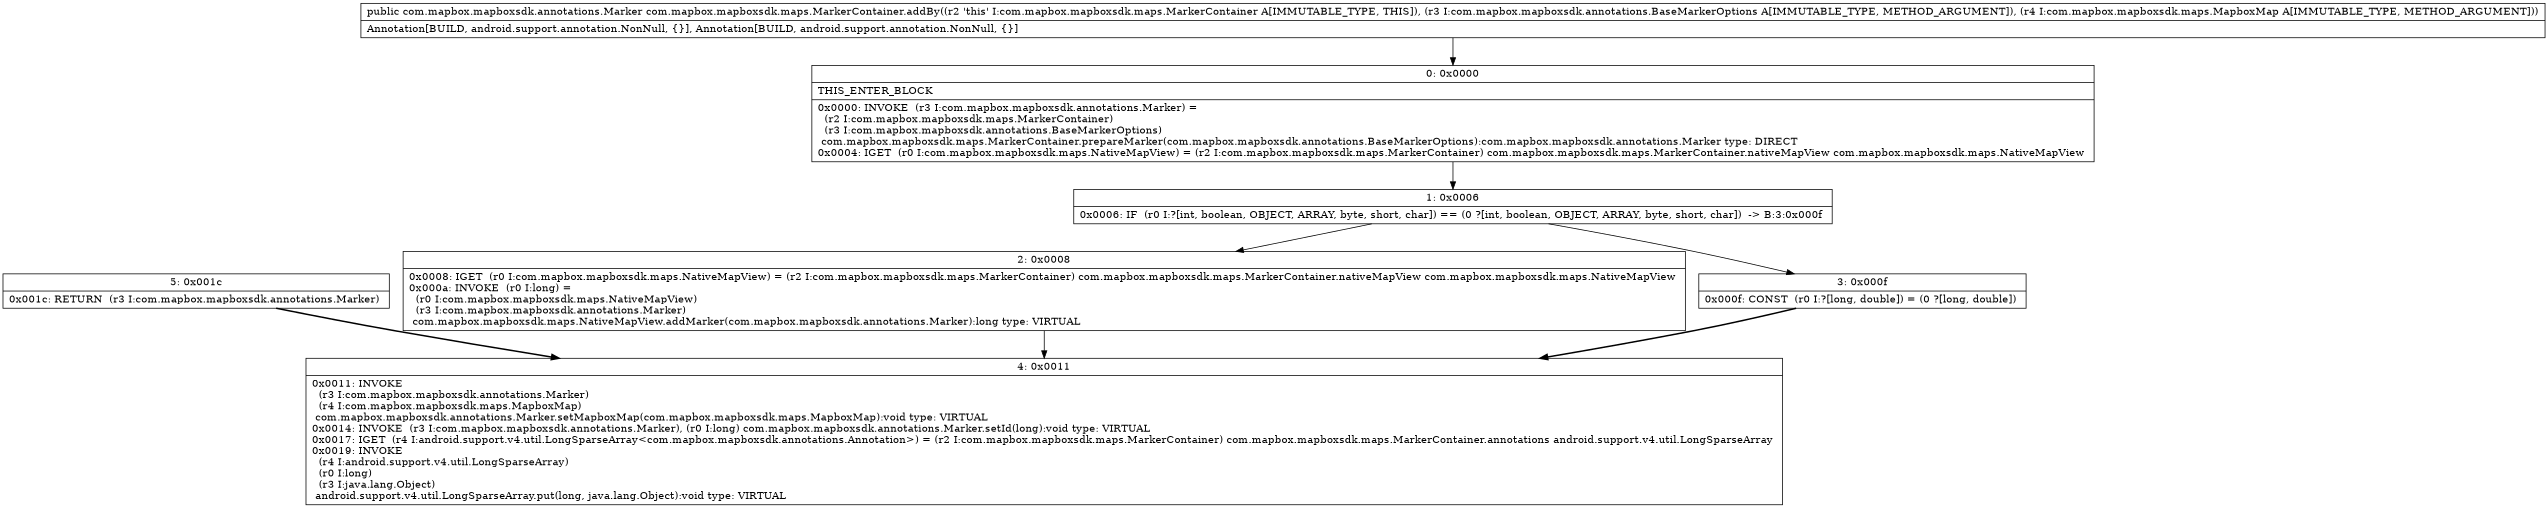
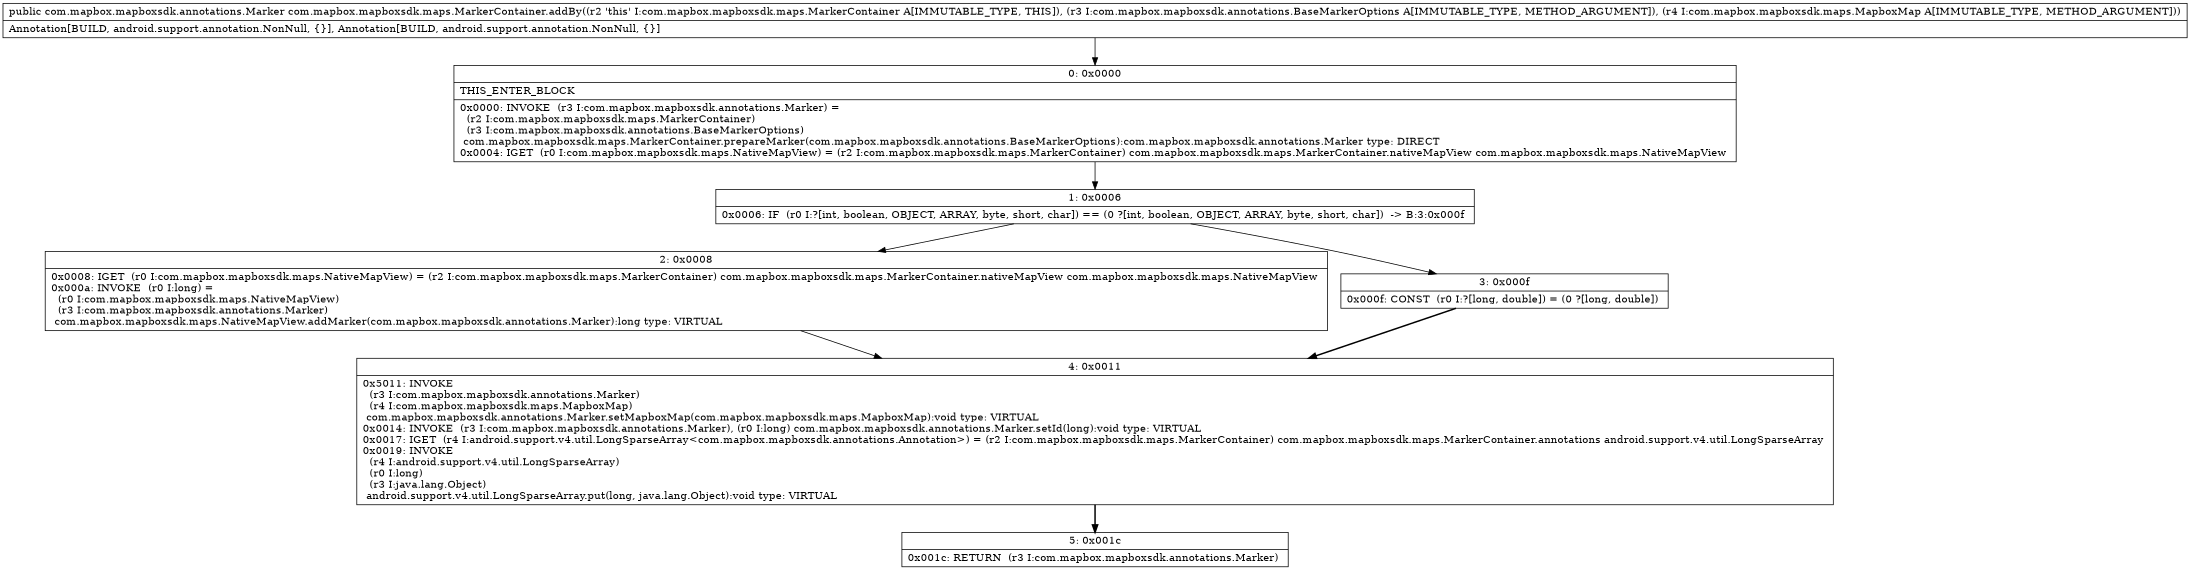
edge "5: 0x001c" -> "4: 0x0011": reversed
node "4: 0x0011": text "0x0011: INVOKE" -> "0x5011: INVOKE"
